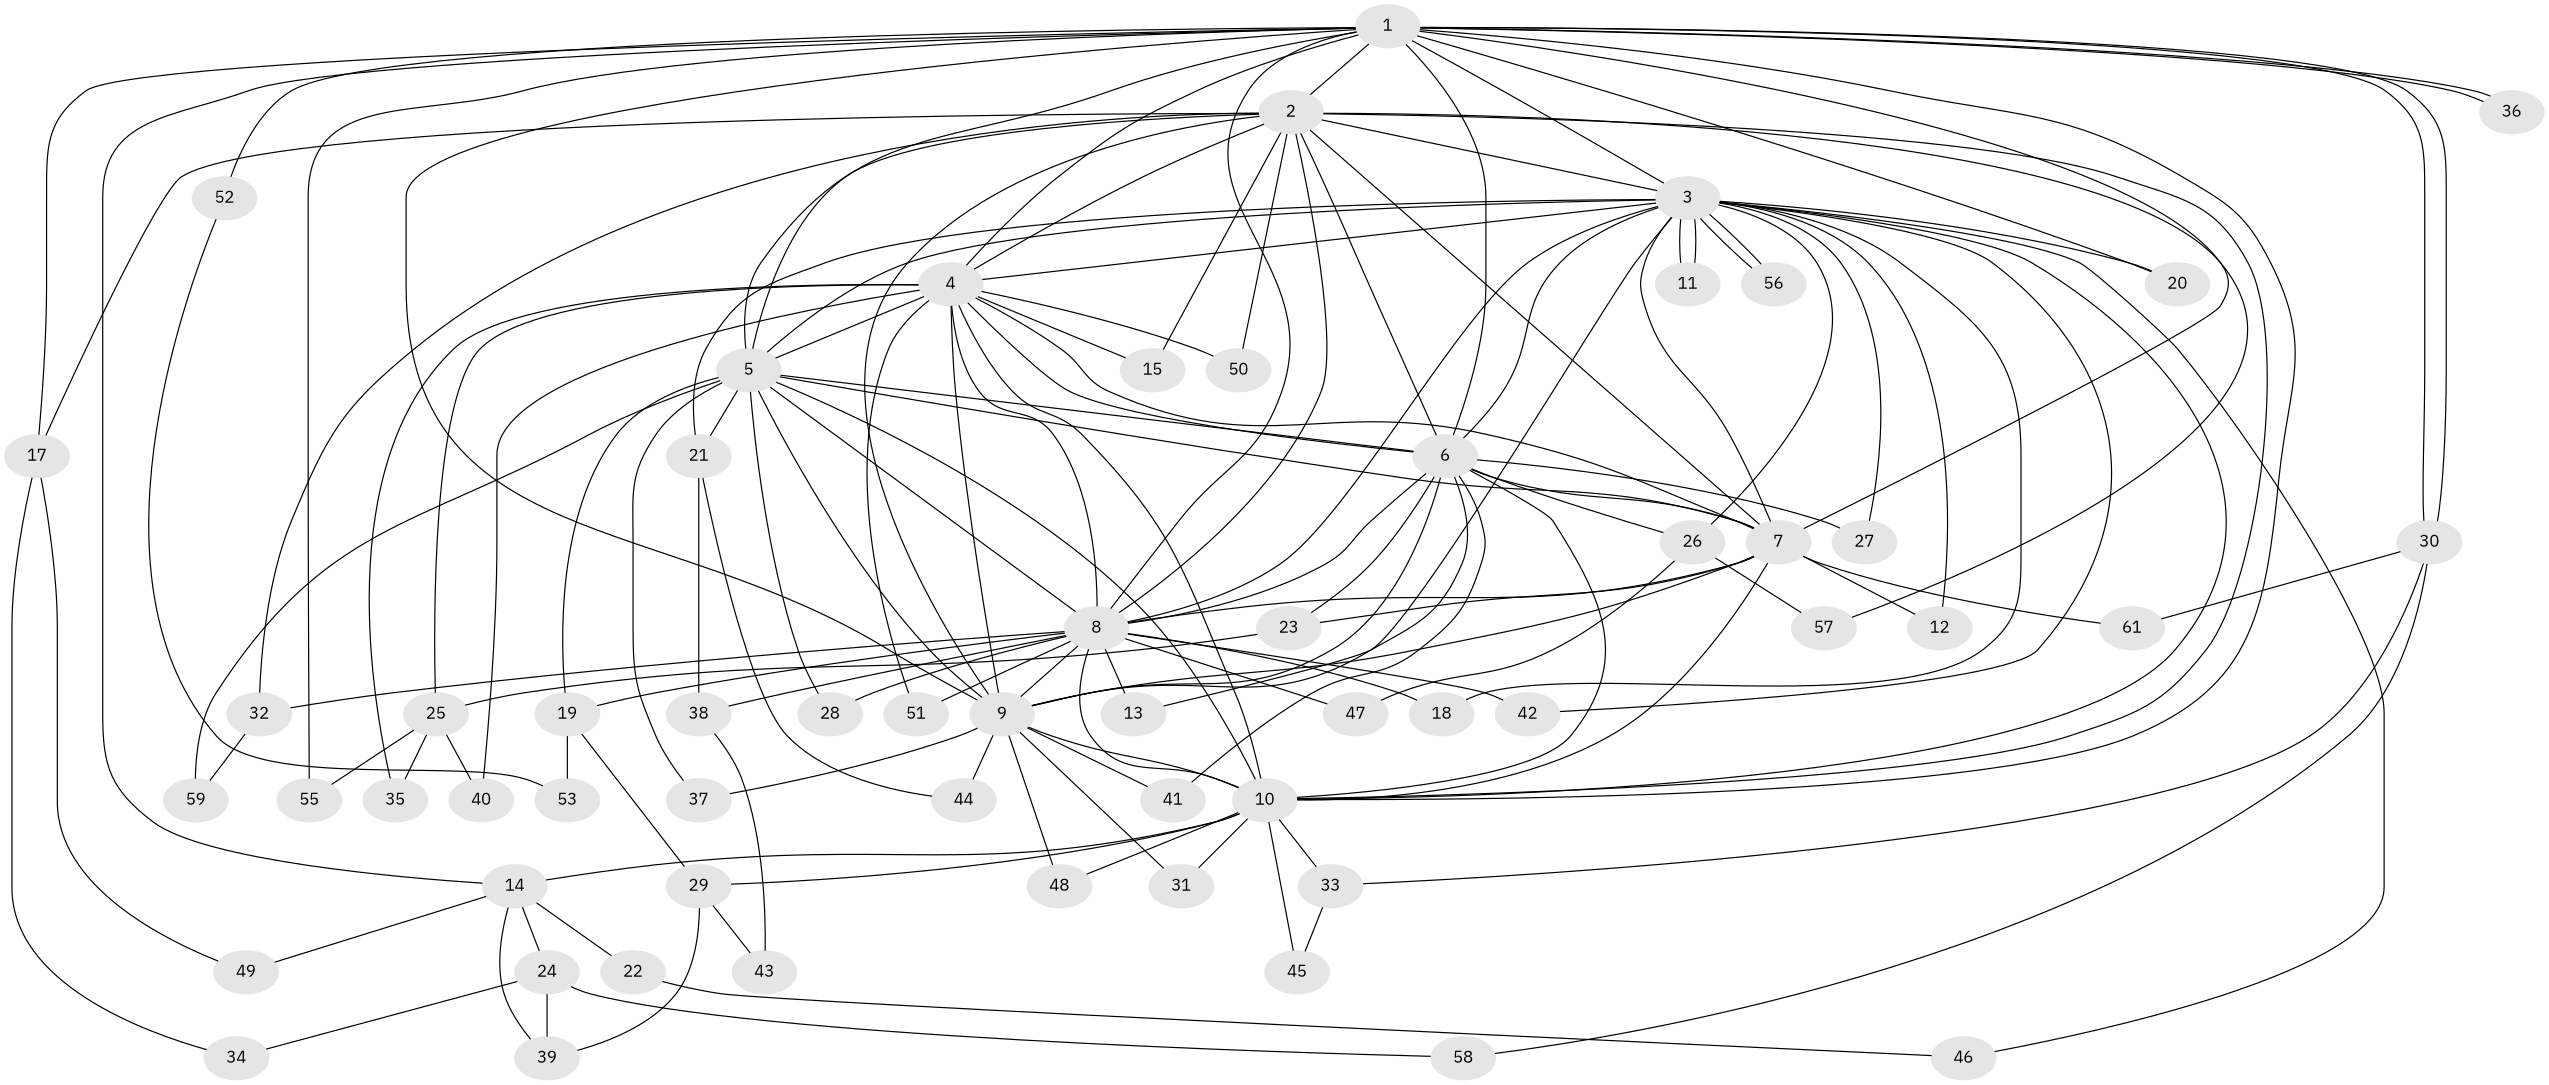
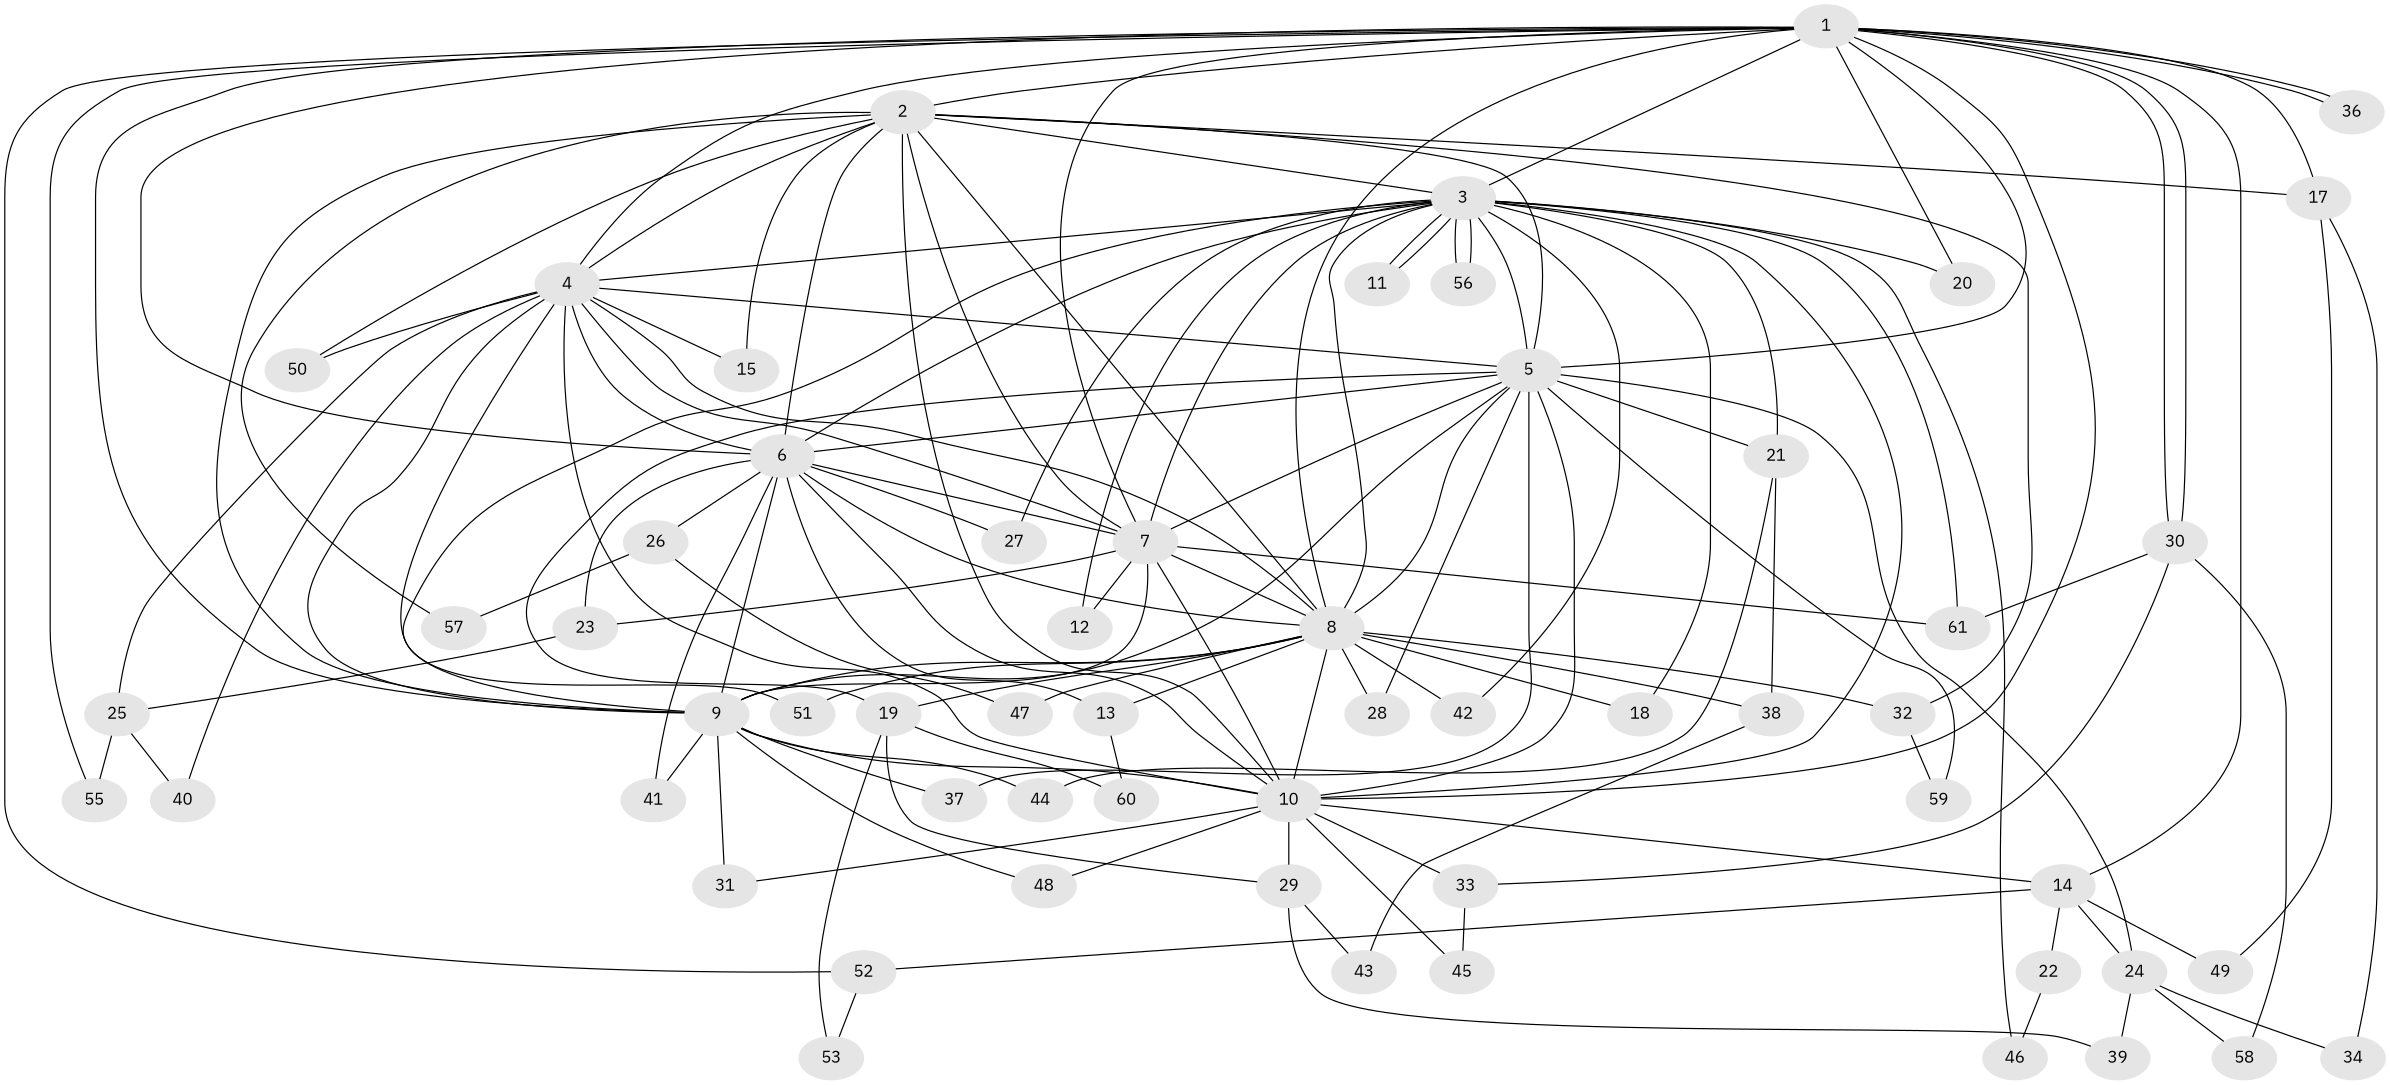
edge "3" -- "26": now "3" -- "61"
edge "5" -- "24": added
node "35": removed
node "60": added
edge "14" -- "39": now "14" -- "52"
